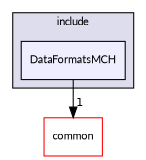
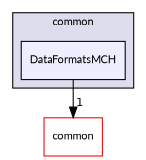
cluster "include": label "include" -> "common"
